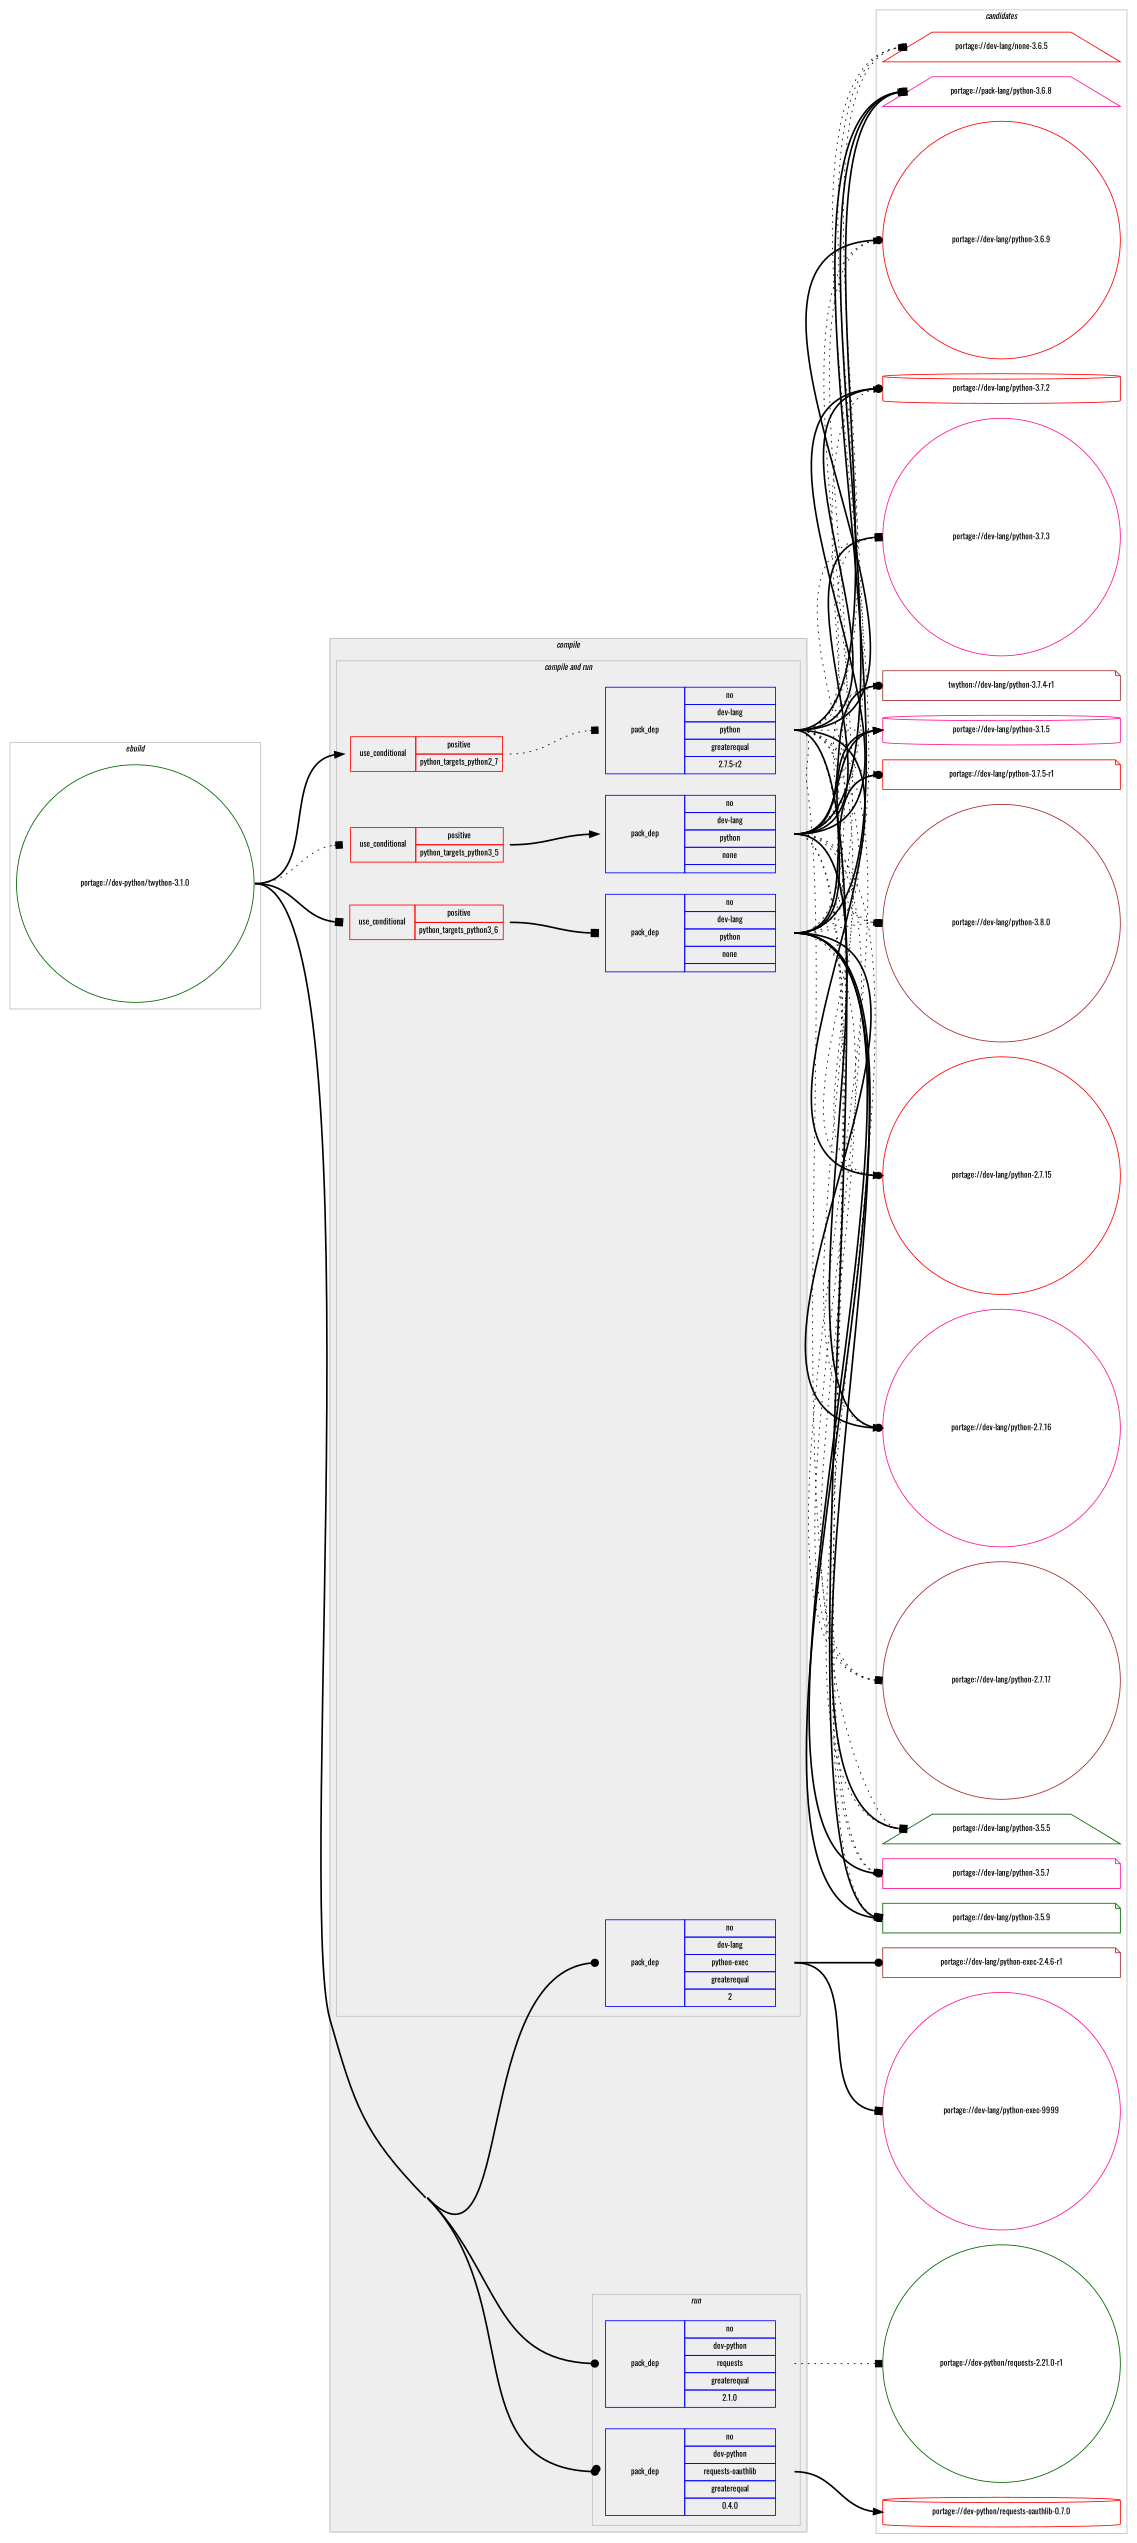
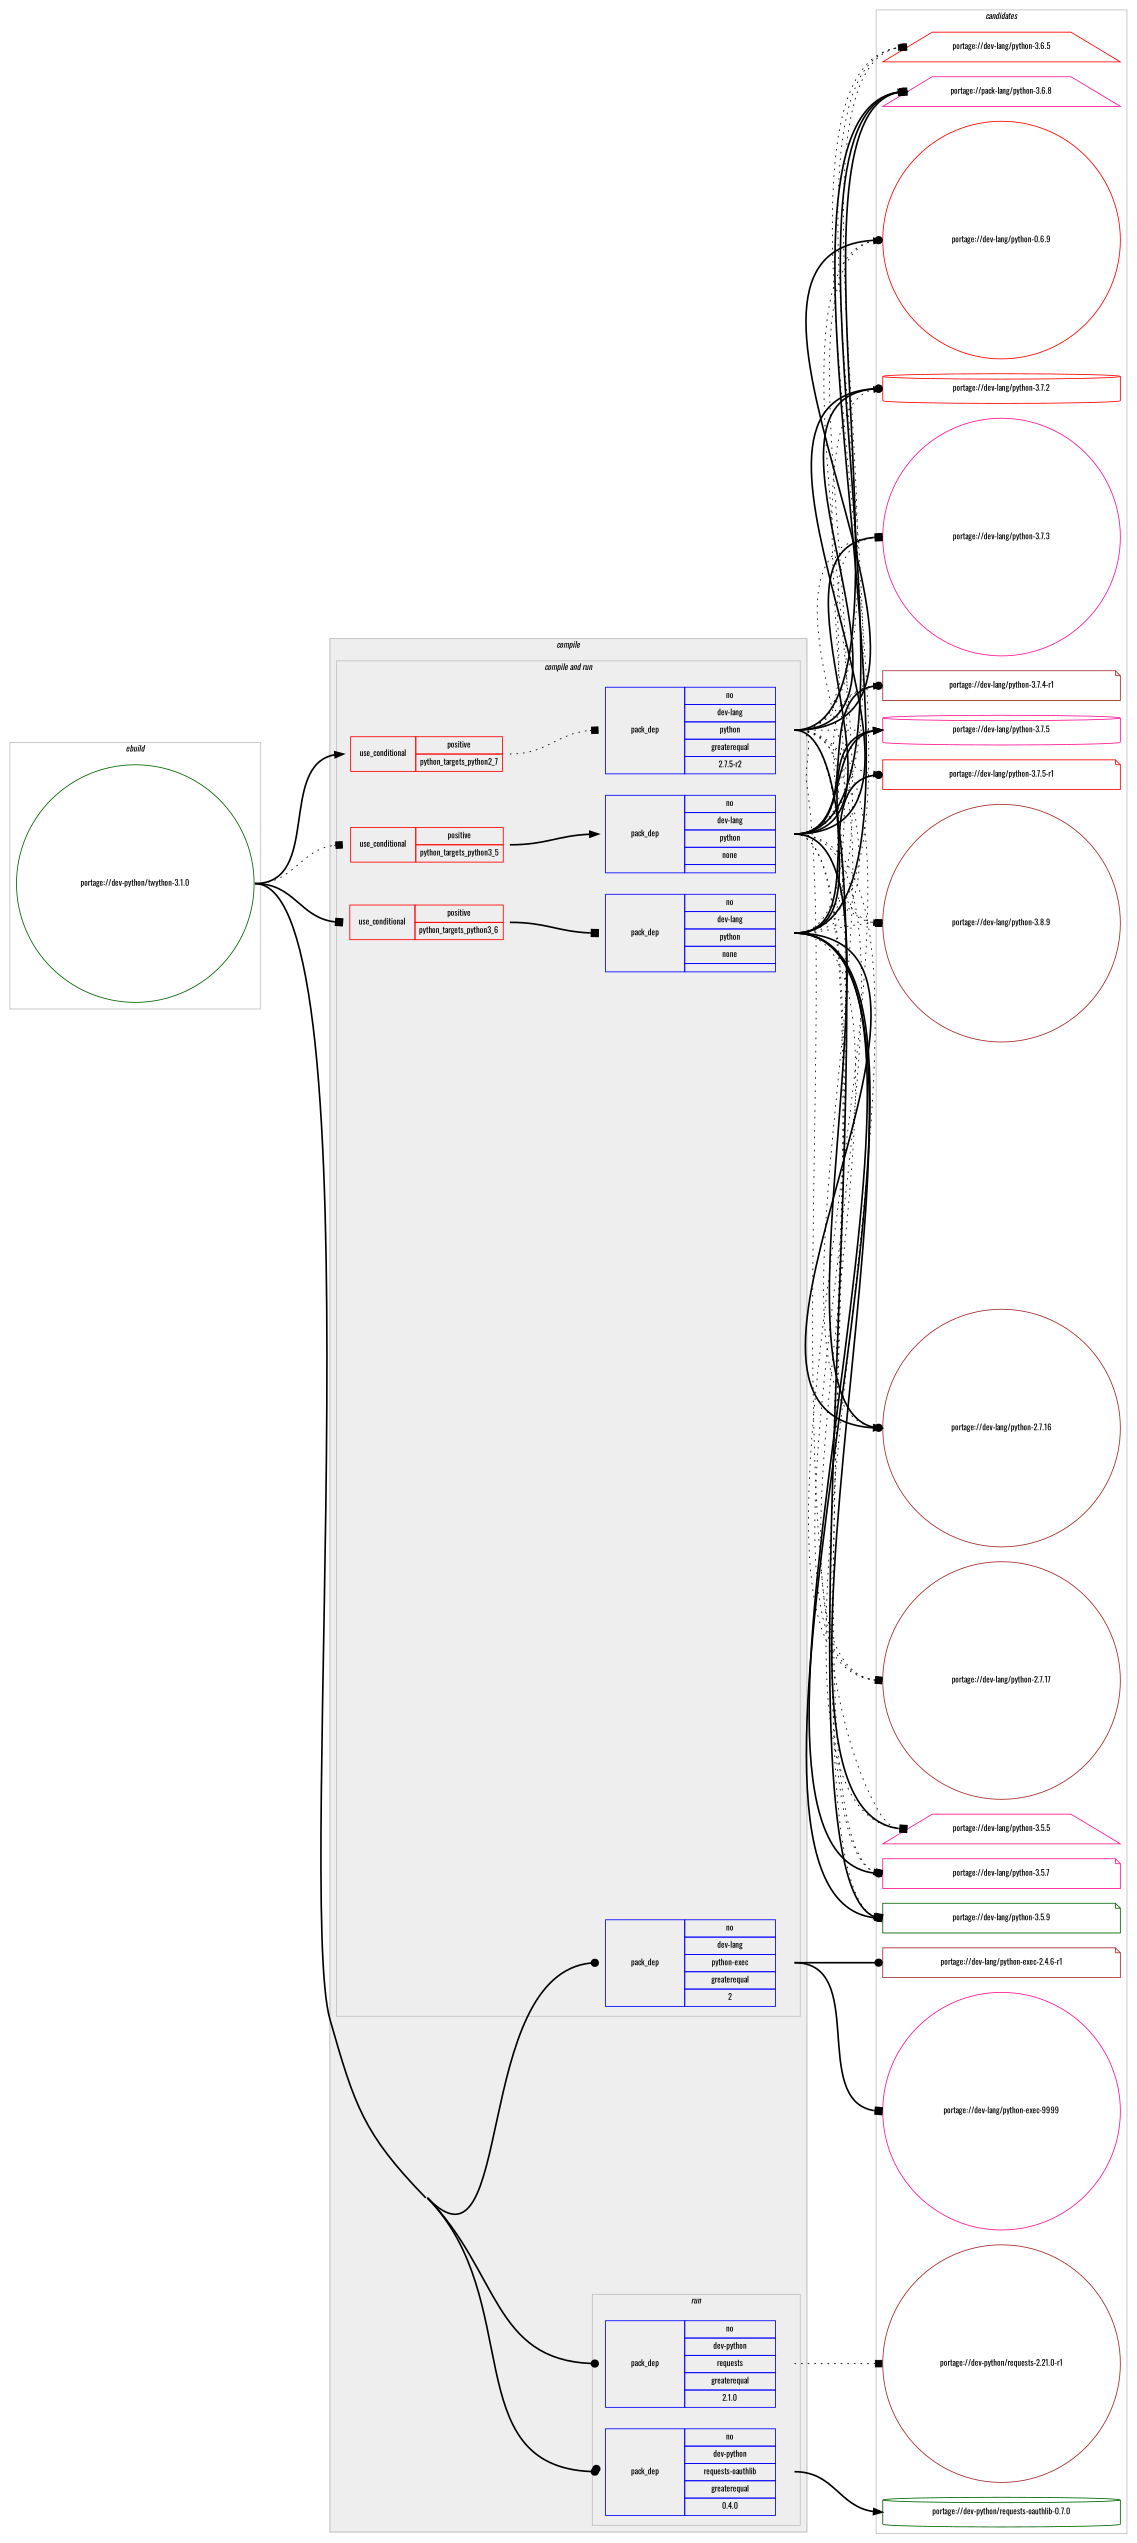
node "portage://dev-lang/none-3.6.5": label "portage://dev-lang/none-3.6.5" -> "portage://dev-lang/python-3.6.5"
node "portage://dev-lang/python-3.6.9": label "portage://dev-lang/python-3.6.9" -> "portage://dev-lang/python-0.6.9"
node "twython://dev-lang/python-3.7.4-r1": label "twython://dev-lang/python-3.7.4-r1" -> "portage://dev-lang/python-3.7.4-r1"
node "portage://dev-lang/python-3.1.5": label "portage://dev-lang/python-3.1.5" -> "portage://dev-lang/python-3.7.5"
node "portage://dev-lang/python-3.8.0": label "portage://dev-lang/python-3.8.0" -> "portage://dev-lang/python-3.8.9"
node "portage://dev-lang/python-2.7.15": removed
node "portage://dev-lang/python-2.7.16": color deeppink -> brown
node "portage://dev-lang/python-3.5.5": color darkgreen -> deeppink
node "portage://dev-python/requests-2.21.0-r1": color darkgreen -> brown
node "portage://dev-python/requests-oauthlib-0.7.0": color red -> darkgreen
